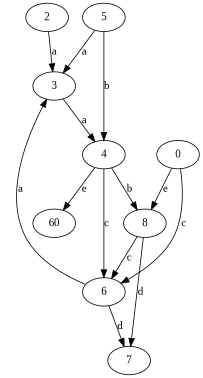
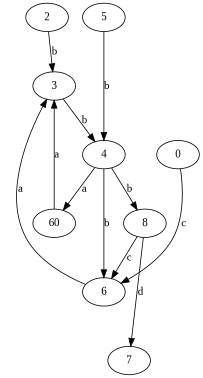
edge "5" -> "3": now "60" -> "3"
edge "2" -> "3": label "a" -> "b"
edge "3" -> "4": label "a" -> "b"
edge "0" -> "8": removed, label "e"
edge "4" -> "60": label "e" -> "a"
edge "4" -> "6": label "c" -> "b"
edge "6" -> "7": removed, label "d"
